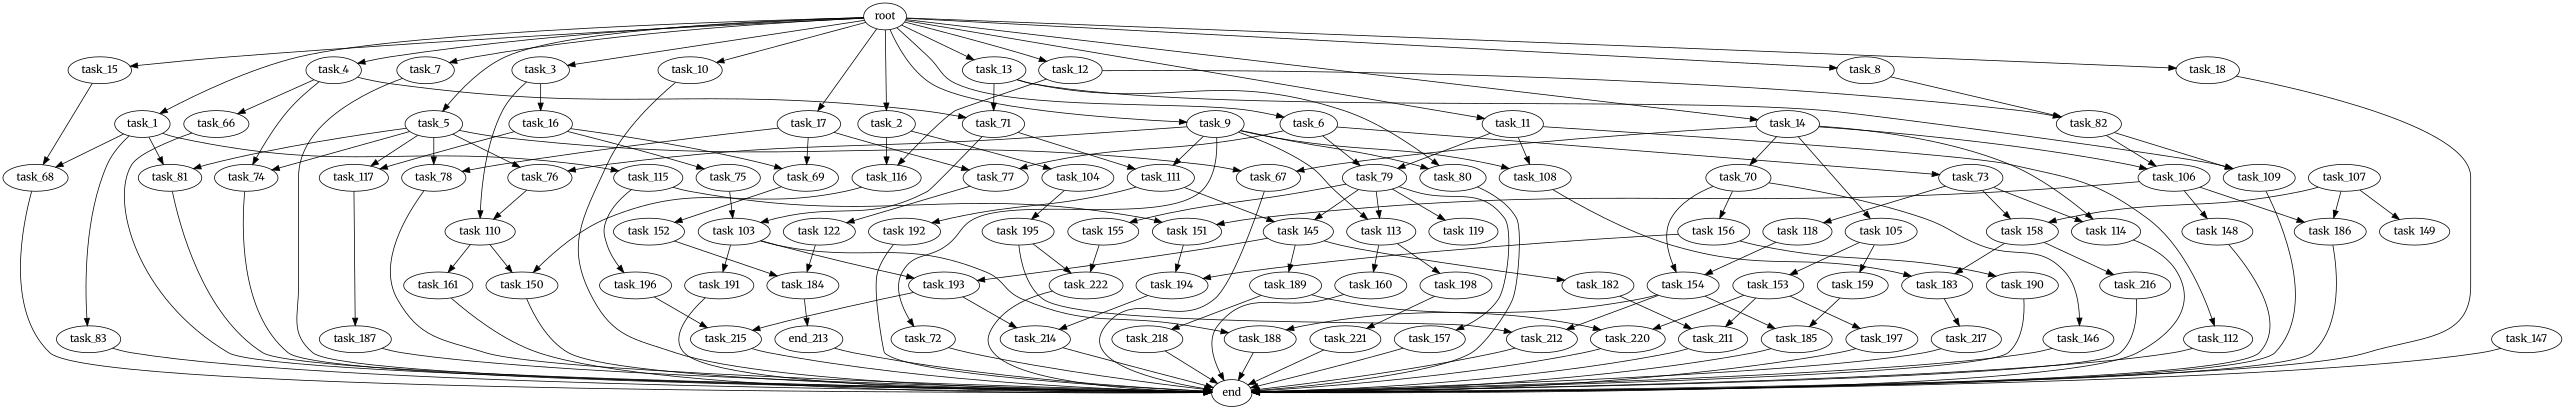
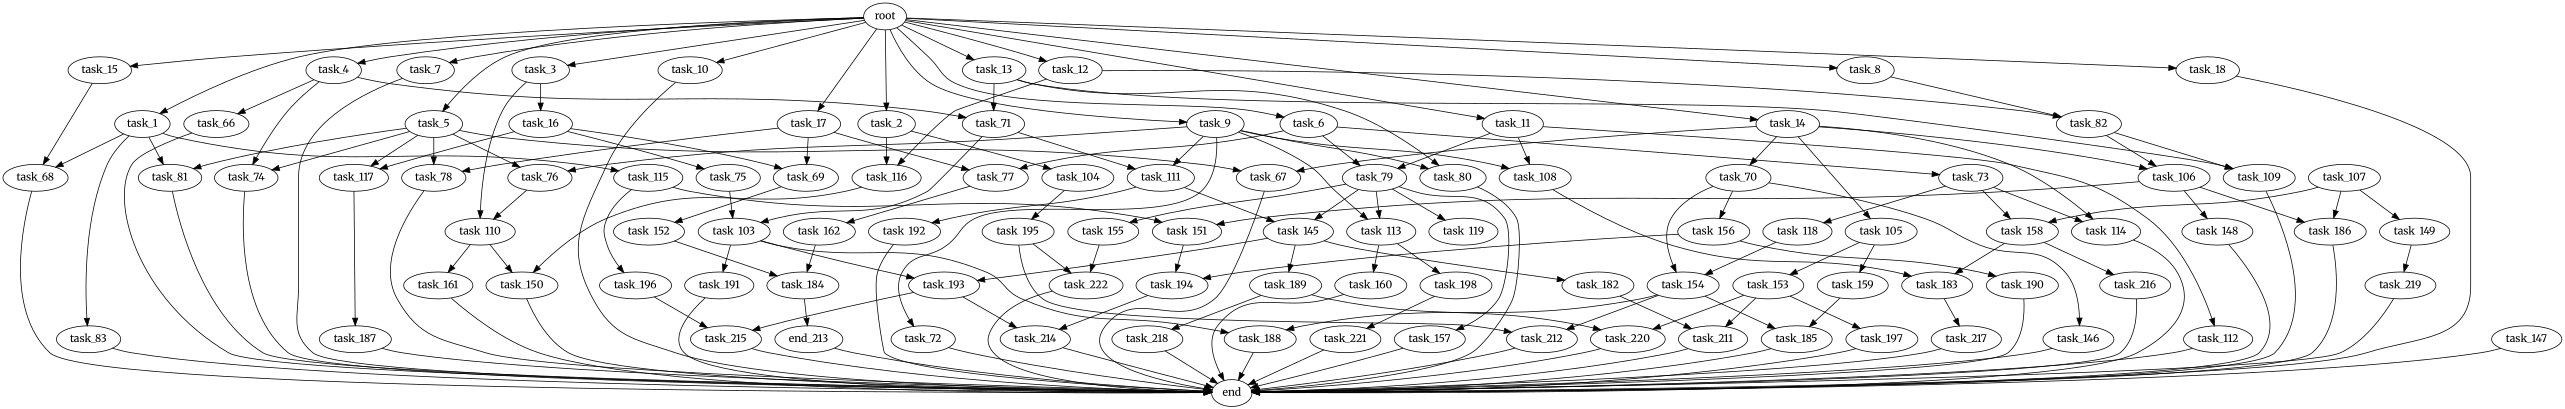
node "task_122": label "task_122" -> "task_162"
node "task_219": added
